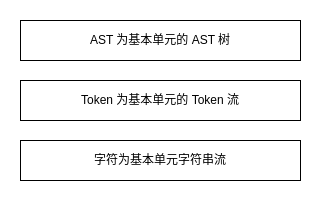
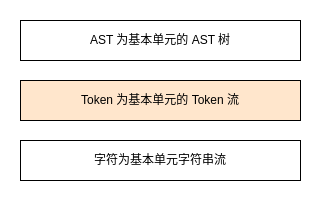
node "Token 为基本单元的 Token 流": fillcolor #ffffff -> #ffe6cc
